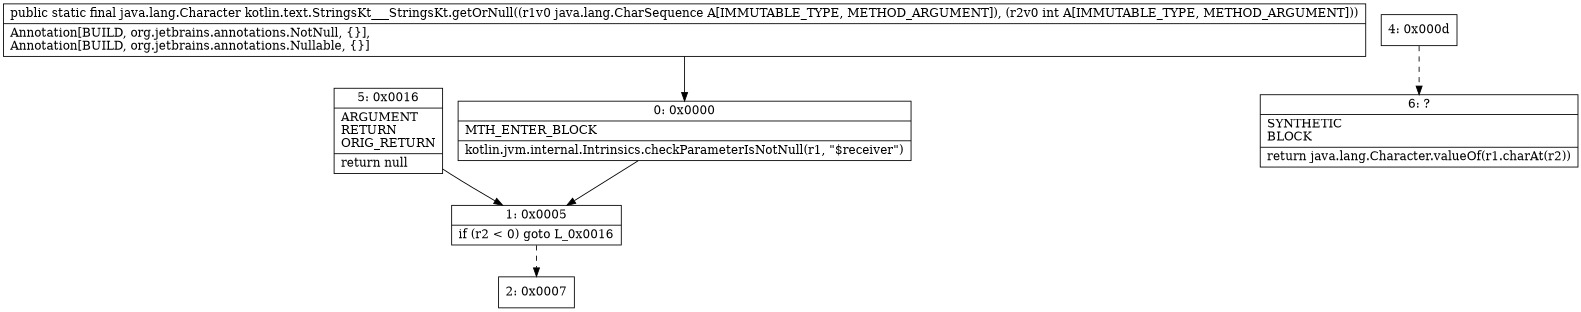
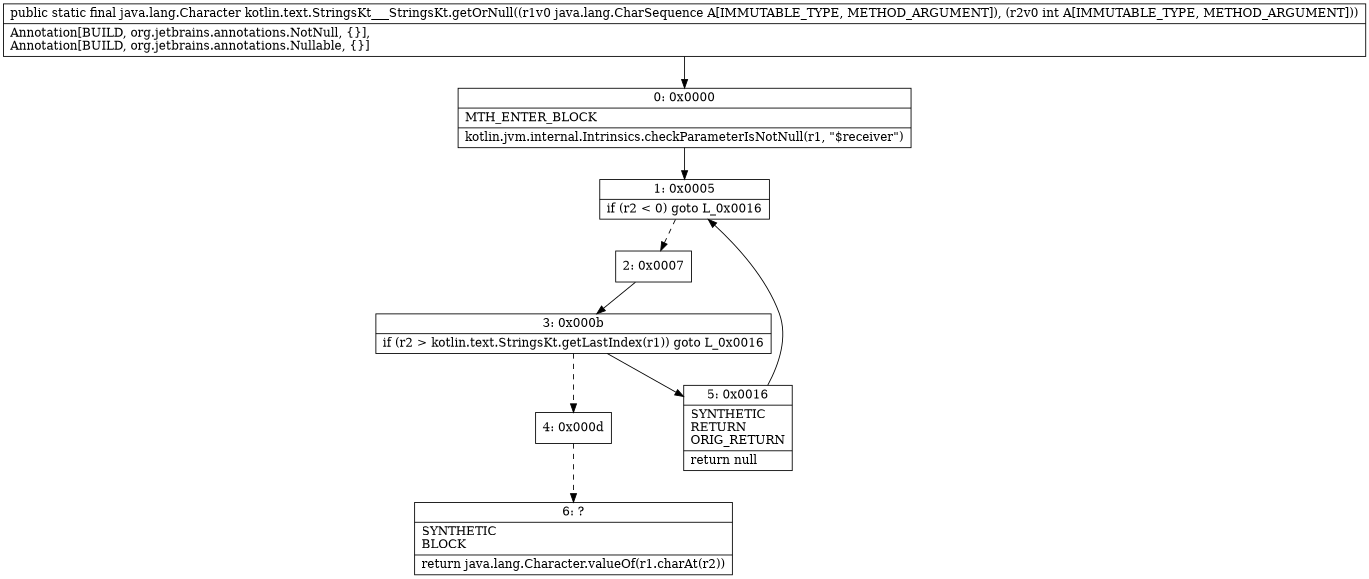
node "5: 0x0016": text "ARGUMENT" -> "SYNTHETIC"
node "3: 0x000b": added
